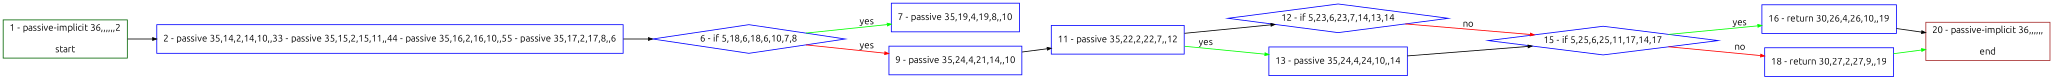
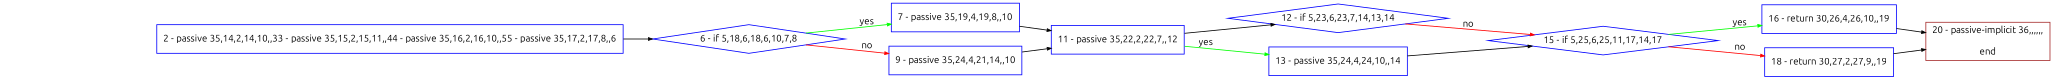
edge "7 - passive 35,19,4,19,8,,10" -> "11 - passive 35,22,2,22,7,,12": added
node "1 - passive-implicit 36,,,,,,2 start": removed
edge "6 - if 5,18,6,18,6,10,7,8" -> "9 - passive 35,24,4,21,14,,10": label "yes" -> "no"
edge "18 - return 30,27,2,27,9,,19" -> "20 - passive-implicit 36,,,,,, end": color #00ff00 -> #000000
